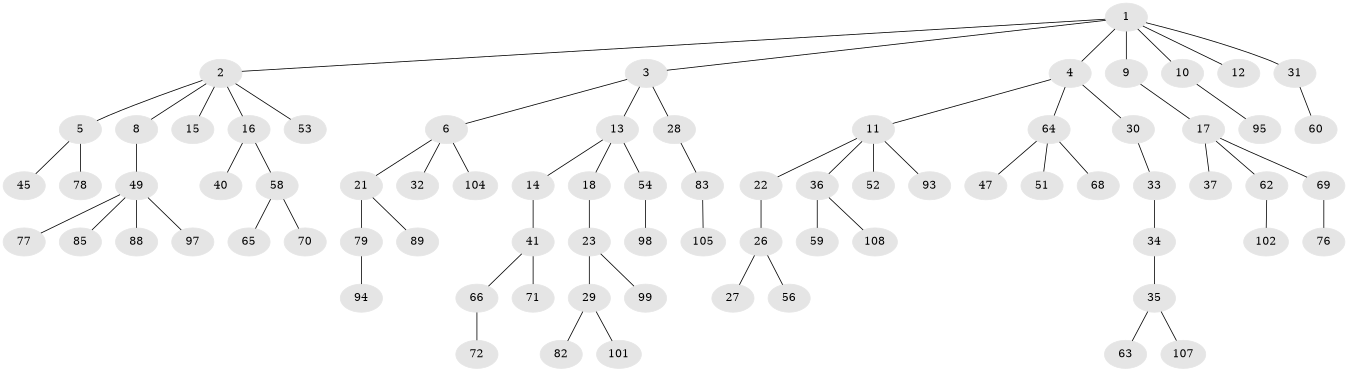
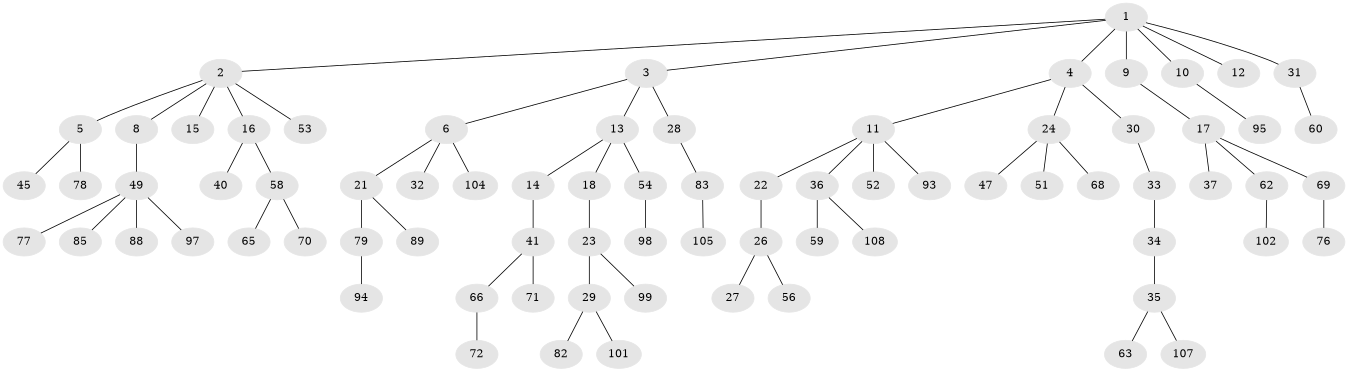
node "64": label "64" -> "24"
